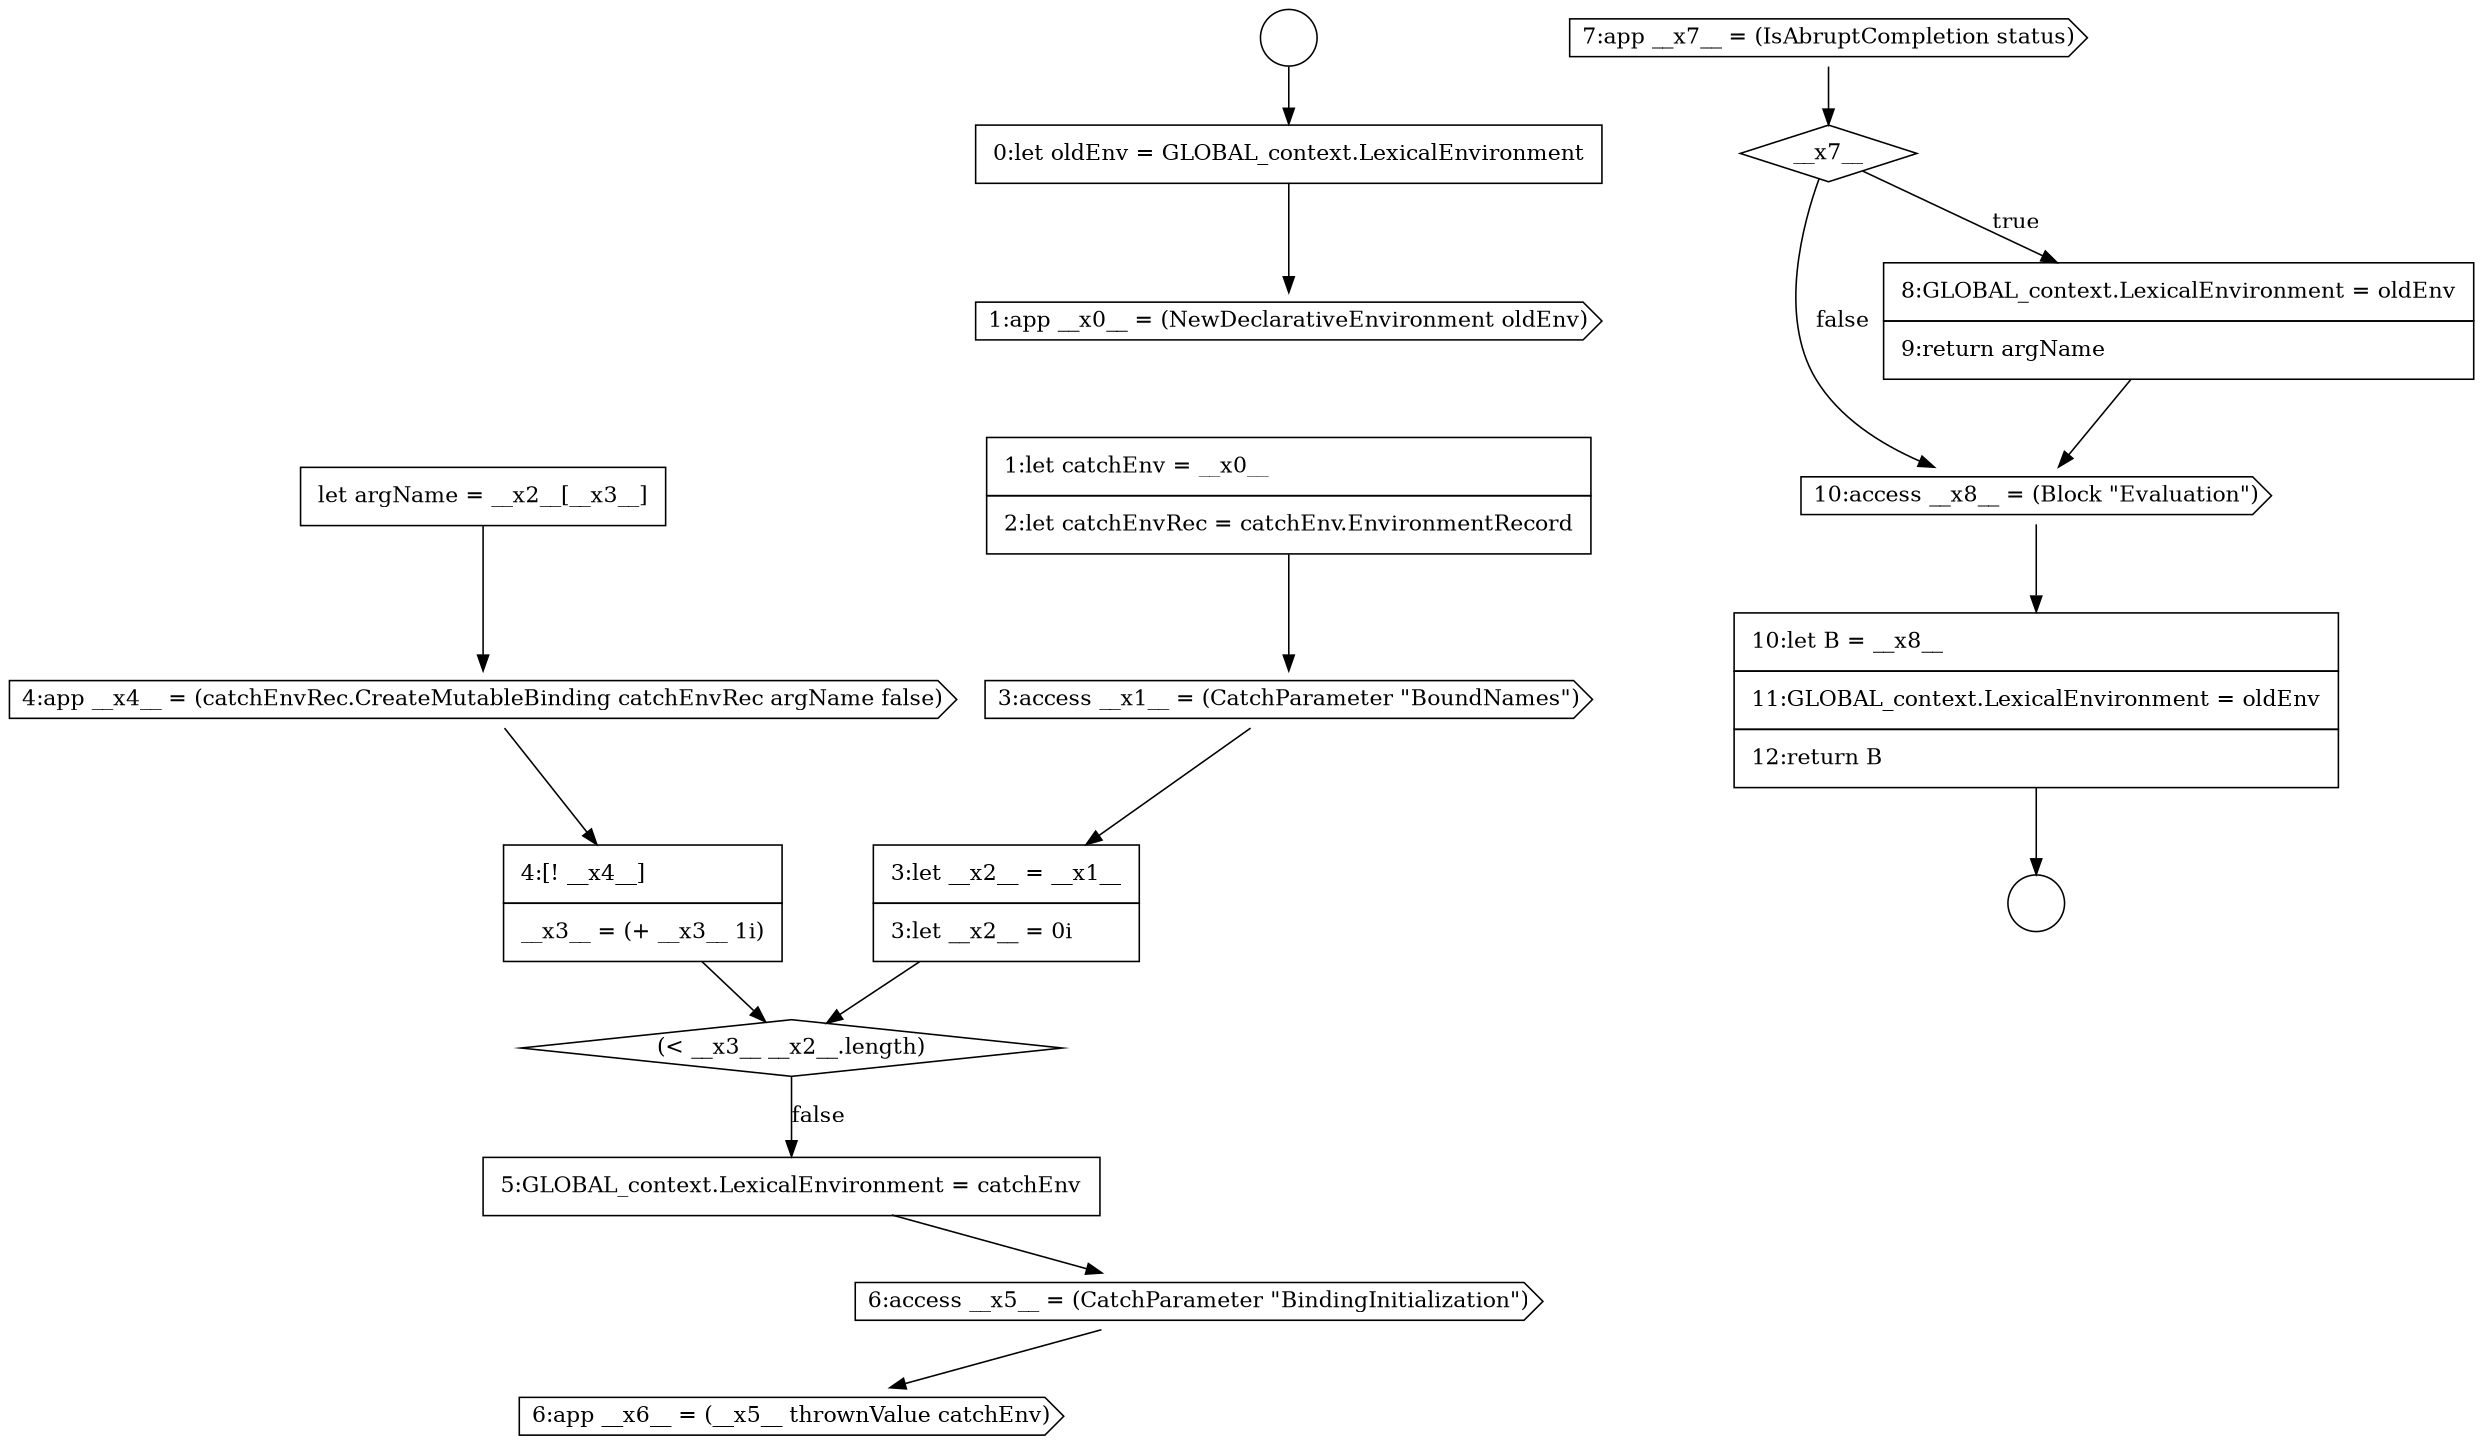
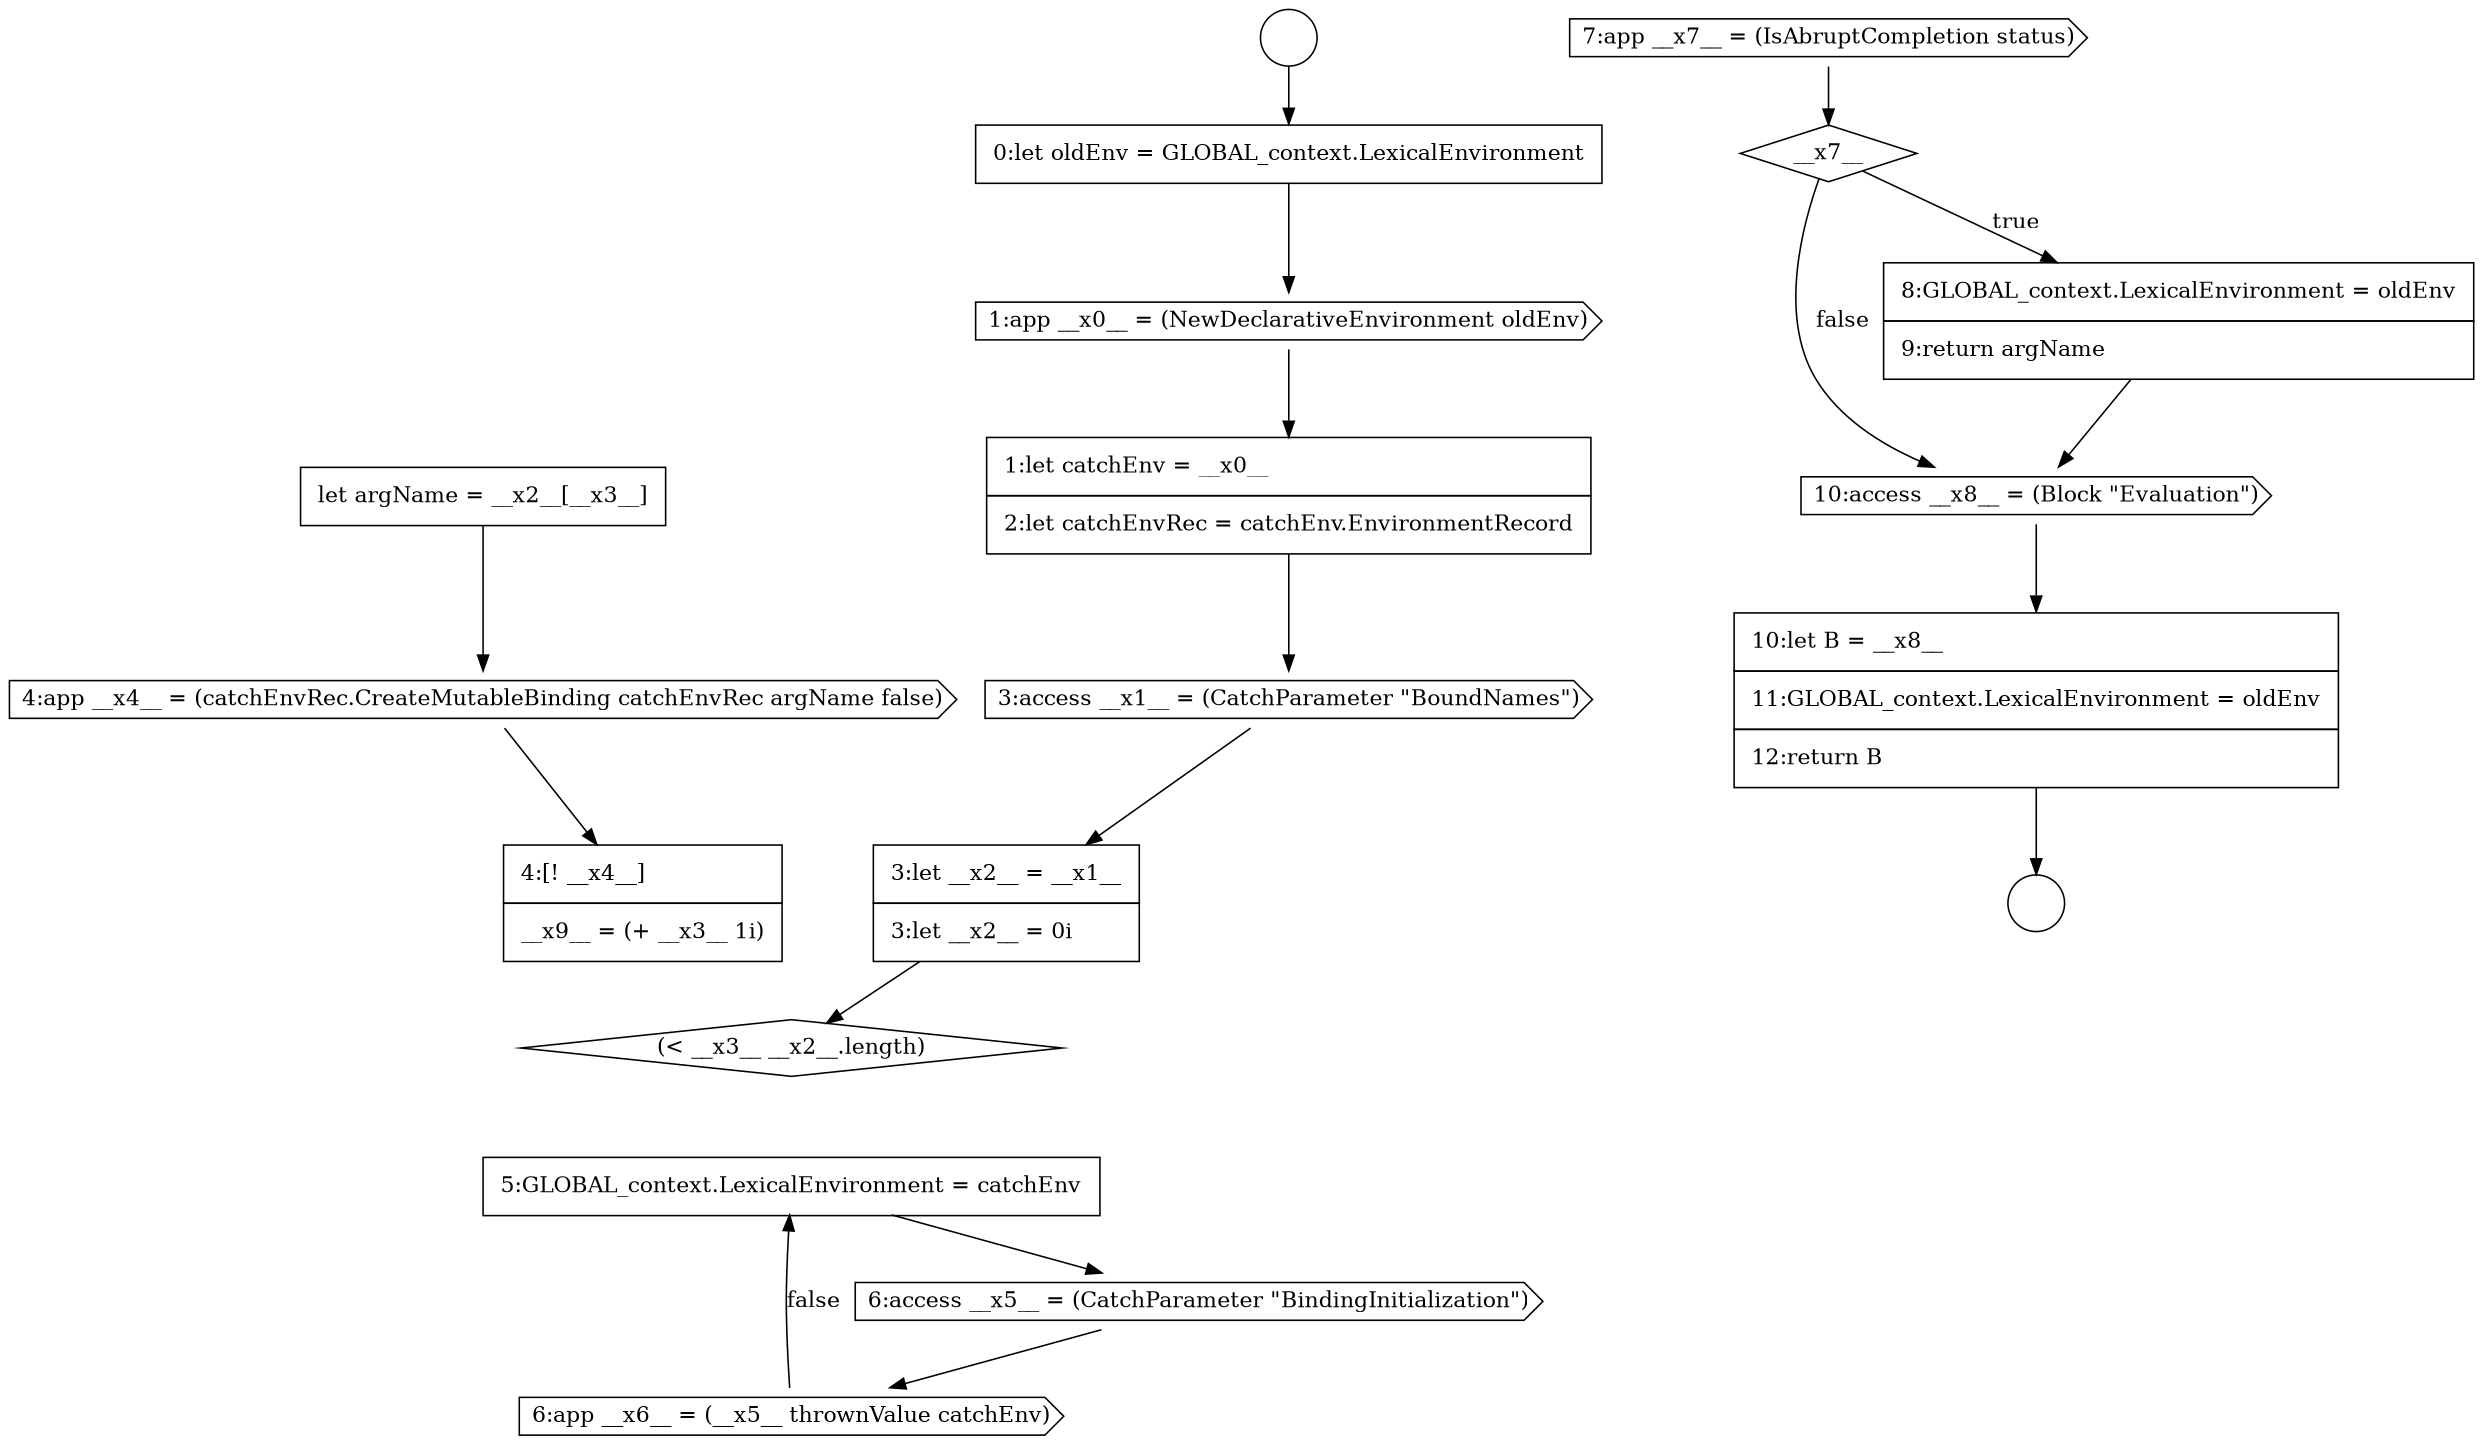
edge "1:app __x0__ = (NewDeclarativeEnvironment oldEnv)" -> "1:let catchEnv = __x0__": added
node "4:[! __x4__]": text "__x3__ = (+ __x3__ 1i)" -> "__x9__ = (+ __x3__ 1i)"
edge "4:[! __x4__]" -> "(< __x3__ __x2__.length)": removed
edge "(< __x3__ __x2__.length)" -> "5:GLOBAL_context.LexicalEnvironment = catchEnv": now "6:app __x6__ = (__x5__ thrownValue catchEnv)" -> "5:GLOBAL_context.LexicalEnvironment = catchEnv"
